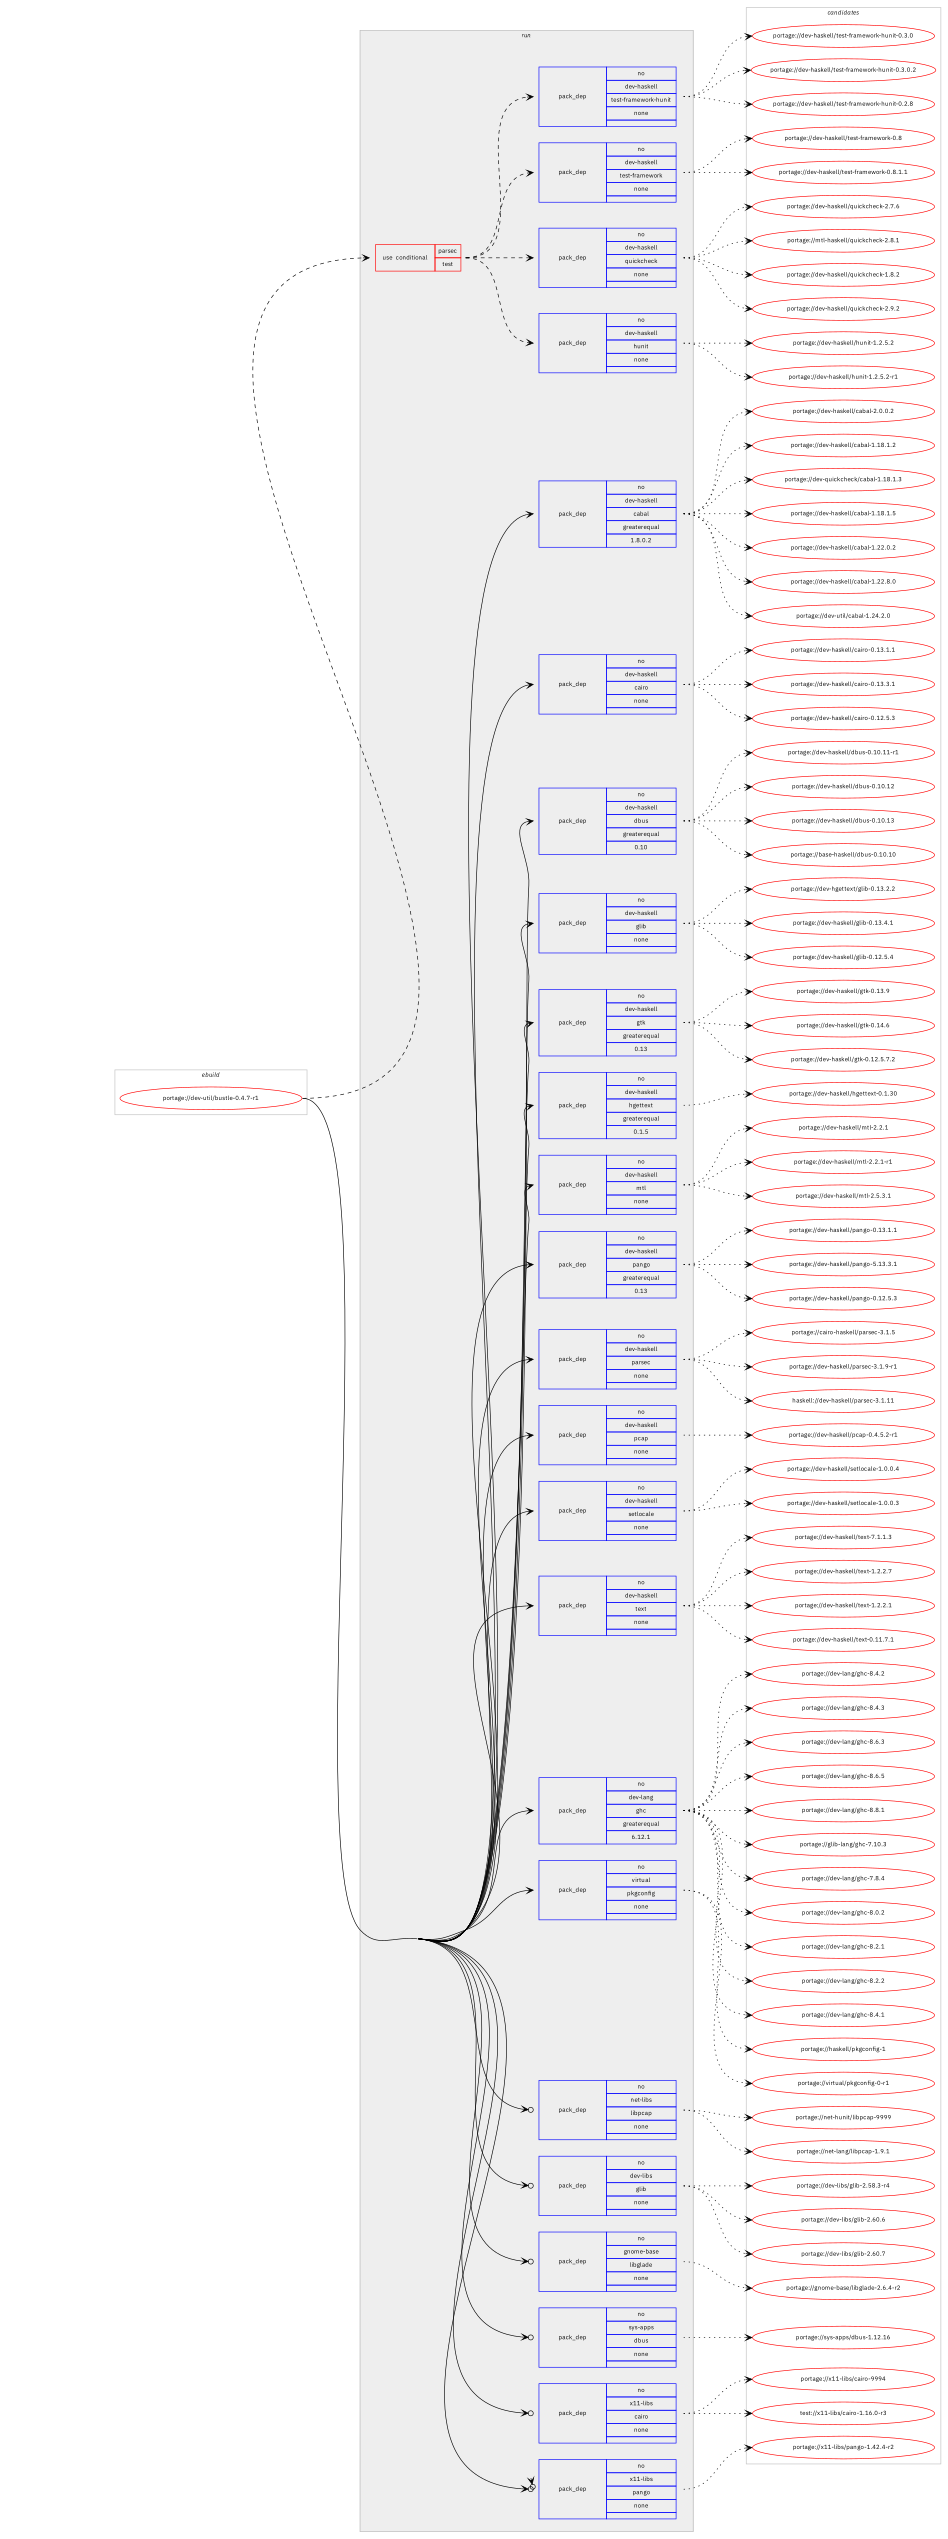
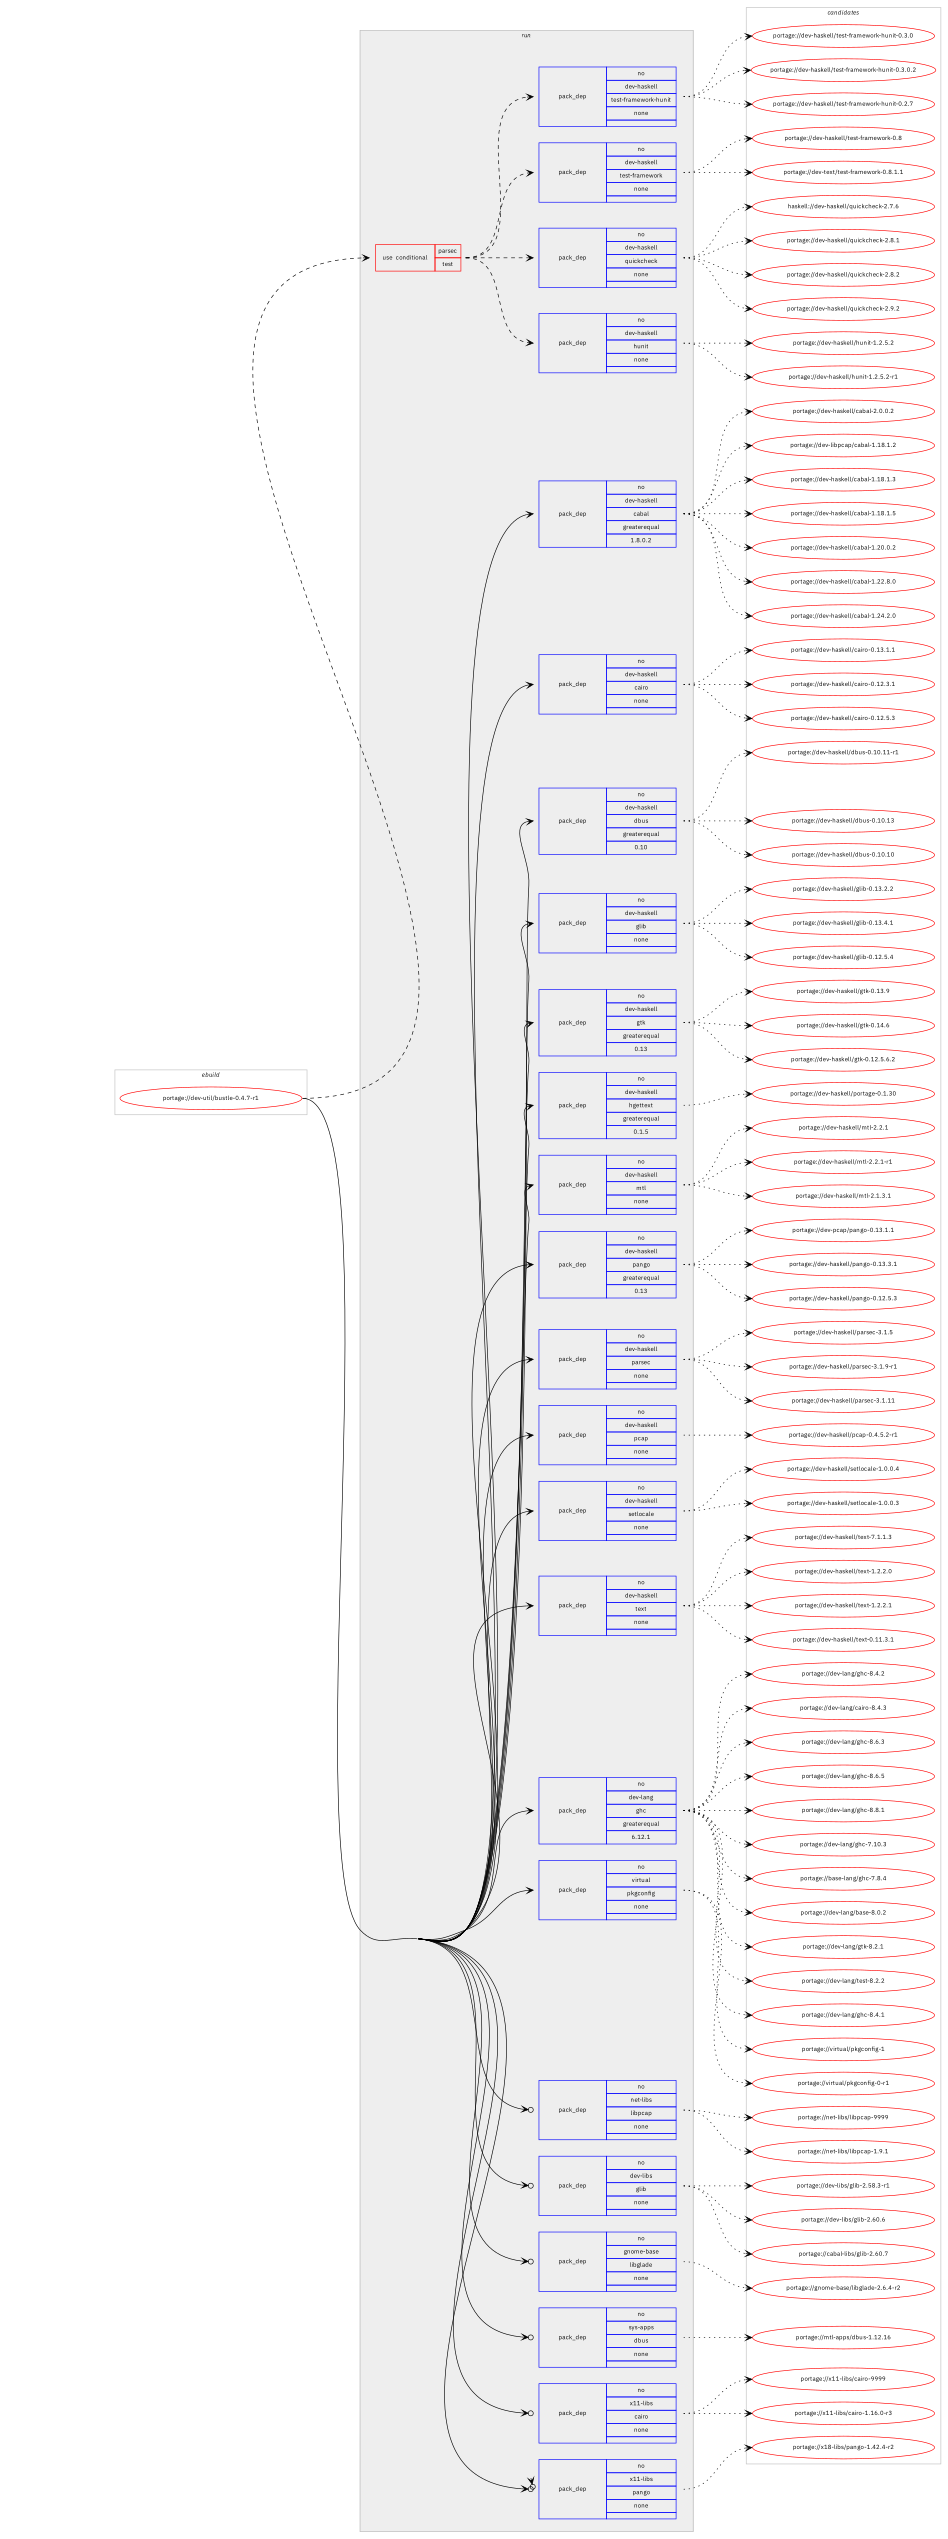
node "portage://dev-haskell/test-framework-hunit-0.2.8": label "portage://dev-haskell/test-framework-hunit-0.2.8" -> "portage://dev-haskell/test-framework-hunit-0.2.7"
node "portage://dev-haskell/test-framework-0.8.1.1": label "portage://dev-haskell/test-framework-0.8.1.1" -> "portage://dev-text/test-framework-0.8.1.1"
node "portage://dev-haskell/quickcheck-2.7.6": label "portage://dev-haskell/quickcheck-2.7.6" -> "haskell://dev-haskell/quickcheck-2.7.6"
node "portage://mtl-haskell/quickcheck-2.8.1": label "portage://mtl-haskell/quickcheck-2.8.1" -> "portage://dev-haskell/quickcheck-2.8.1"
node "portage://dev-haskell/quickcheck-1.8.2": label "portage://dev-haskell/quickcheck-1.8.2" -> "portage://dev-haskell/quickcheck-2.8.2"
node "portage://dev-haskell/cabal-1.18.1.2": label "portage://dev-haskell/cabal-1.18.1.2" -> "portage://dev-libpcap/cabal-1.18.1.2"
node "portage://dev-quickcheck/cabal-1.18.1.3": label "portage://dev-quickcheck/cabal-1.18.1.3" -> "portage://dev-haskell/cabal-1.18.1.3"
node "portage://dev-haskell/cabal-1.22.0.2": label "portage://dev-haskell/cabal-1.22.0.2" -> "portage://dev-haskell/cabal-1.20.0.2"
node "portage://dev-util/cabal-1.24.2.0": label "portage://dev-util/cabal-1.24.2.0" -> "portage://dev-haskell/cabal-1.24.2.0"
node "portage://dev-haskell/cairo-0.13.3.1": label "portage://dev-haskell/cairo-0.13.3.1" -> "portage://dev-haskell/cairo-0.12.3.1"
node "portage://dev-haskell/dbus-0.10.12": removed
node "portage://base-haskell/dbus-0.10.10": label "portage://base-haskell/dbus-0.10.10" -> "portage://dev-haskell/dbus-0.10.10"
node "portage://dev-hgettext/glib-0.13.2.2": label "portage://dev-hgettext/glib-0.13.2.2" -> "portage://dev-haskell/glib-0.13.2.2"
node "portage://dev-haskell/gtk-0.12.5.7.2": label "portage://dev-haskell/gtk-0.12.5.7.2" -> "portage://dev-haskell/gtk-0.12.5.6.2"
node "portage://dev-haskell/hgettext-0.1.30": label "portage://dev-haskell/hgettext-0.1.30" -> "portage://dev-haskell/portage-0.1.30"
node "portage://dev-haskell/mtl-2.5.3.1": label "portage://dev-haskell/mtl-2.5.3.1" -> "portage://dev-haskell/mtl-2.1.3.1"
node "portage://dev-haskell/pango-0.13.1.1": label "portage://dev-haskell/pango-0.13.1.1" -> "portage://dev-pcap/pango-0.13.1.1"
node "portage://dev-haskell/pango-5.13.3.1": label "portage://dev-haskell/pango-5.13.3.1" -> "portage://dev-haskell/pango-0.13.3.1"
node "portage://cairo-haskell/parsec-3.1.5": label "portage://cairo-haskell/parsec-3.1.5" -> "portage://dev-haskell/parsec-3.1.5"
node "haskell://dev-haskell/parsec-3.1.11": label "haskell://dev-haskell/parsec-3.1.11" -> "portage://dev-haskell/parsec-3.1.11"
node "portage://dev-haskell/text-1.2.2.7": label "portage://dev-haskell/text-1.2.2.7" -> "portage://dev-haskell/text-1.2.2.0"
node "portage://dev-haskell/text-0.11.7.1": label "portage://dev-haskell/text-0.11.7.1" -> "portage://dev-haskell/text-0.11.3.1"
node "portage://dev-lang/ghc-8.4.3": label "portage://dev-lang/ghc-8.4.3" -> "portage://dev-lang/cairo-8.4.3"
node "portage://glib-lang/ghc-7.10.3": label "portage://glib-lang/ghc-7.10.3" -> "portage://dev-lang/ghc-7.10.3"
node "portage://dev-lang/ghc-7.8.4": label "portage://dev-lang/ghc-7.8.4" -> "portage://base-lang/ghc-7.8.4"
node "portage://dev-lang/ghc-8.0.2": label "portage://dev-lang/ghc-8.0.2" -> "portage://dev-lang/base-8.0.2"
node "portage://dev-lang/ghc-8.2.1": label "portage://dev-lang/ghc-8.2.1" -> "portage://dev-lang/gtk-8.2.1"
node "portage://dev-lang/ghc-8.2.2": label "portage://dev-lang/ghc-8.2.2" -> "portage://dev-lang/test-8.2.2"
node "portage://haskell/pkgconfig-1": label "portage://haskell/pkgconfig-1" -> "portage://virtual/pkgconfig-1"
node "portage://net-hunit/libpcap-9999": label "portage://net-hunit/libpcap-9999" -> "portage://net-libs/libpcap-9999"
node "portage://net-lang/libpcap-1.9.1": label "portage://net-lang/libpcap-1.9.1" -> "portage://net-libs/libpcap-1.9.1"
node "portage://dev-libs/glib-2.58.3-r4": label "portage://dev-libs/glib-2.58.3-r4" -> "portage://dev-libs/glib-2.58.3-r1"
node "portage://dev-libs/glib-2.60.7": label "portage://dev-libs/glib-2.60.7" -> "portage://cabal-libs/glib-2.60.7"
node "portage://sys-apps/dbus-1.12.16": label "portage://sys-apps/dbus-1.12.16" -> "portage://mtl-apps/dbus-1.12.16"
node "portage://x11-libs/cairo-9994": label "portage://x11-libs/cairo-9994" -> "portage://x11-libs/cairo-9999"
node "test://x11-libs/cairo-1.16.0-r3": label "test://x11-libs/cairo-1.16.0-r3" -> "portage://x11-libs/cairo-1.16.0-r3"
node "portage://x11-libs/pango-1.42.4-r2": label "portage://x11-libs/pango-1.42.4-r2" -> "portage://x18-libs/pango-1.42.4-r2"
